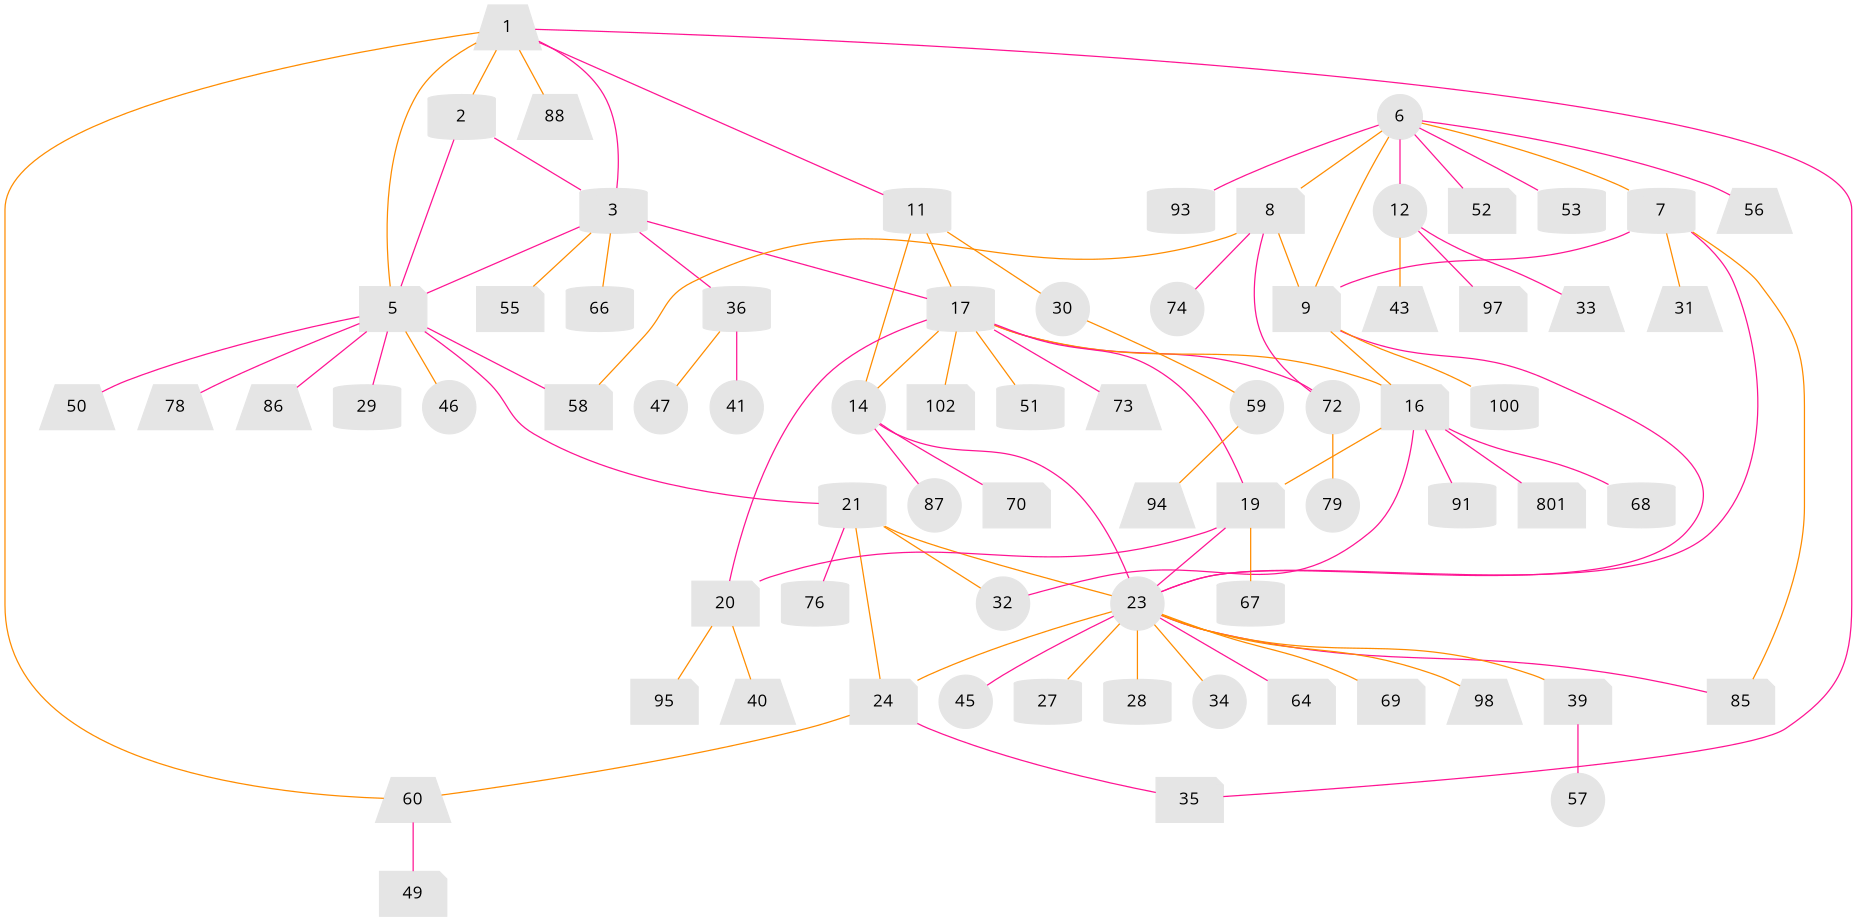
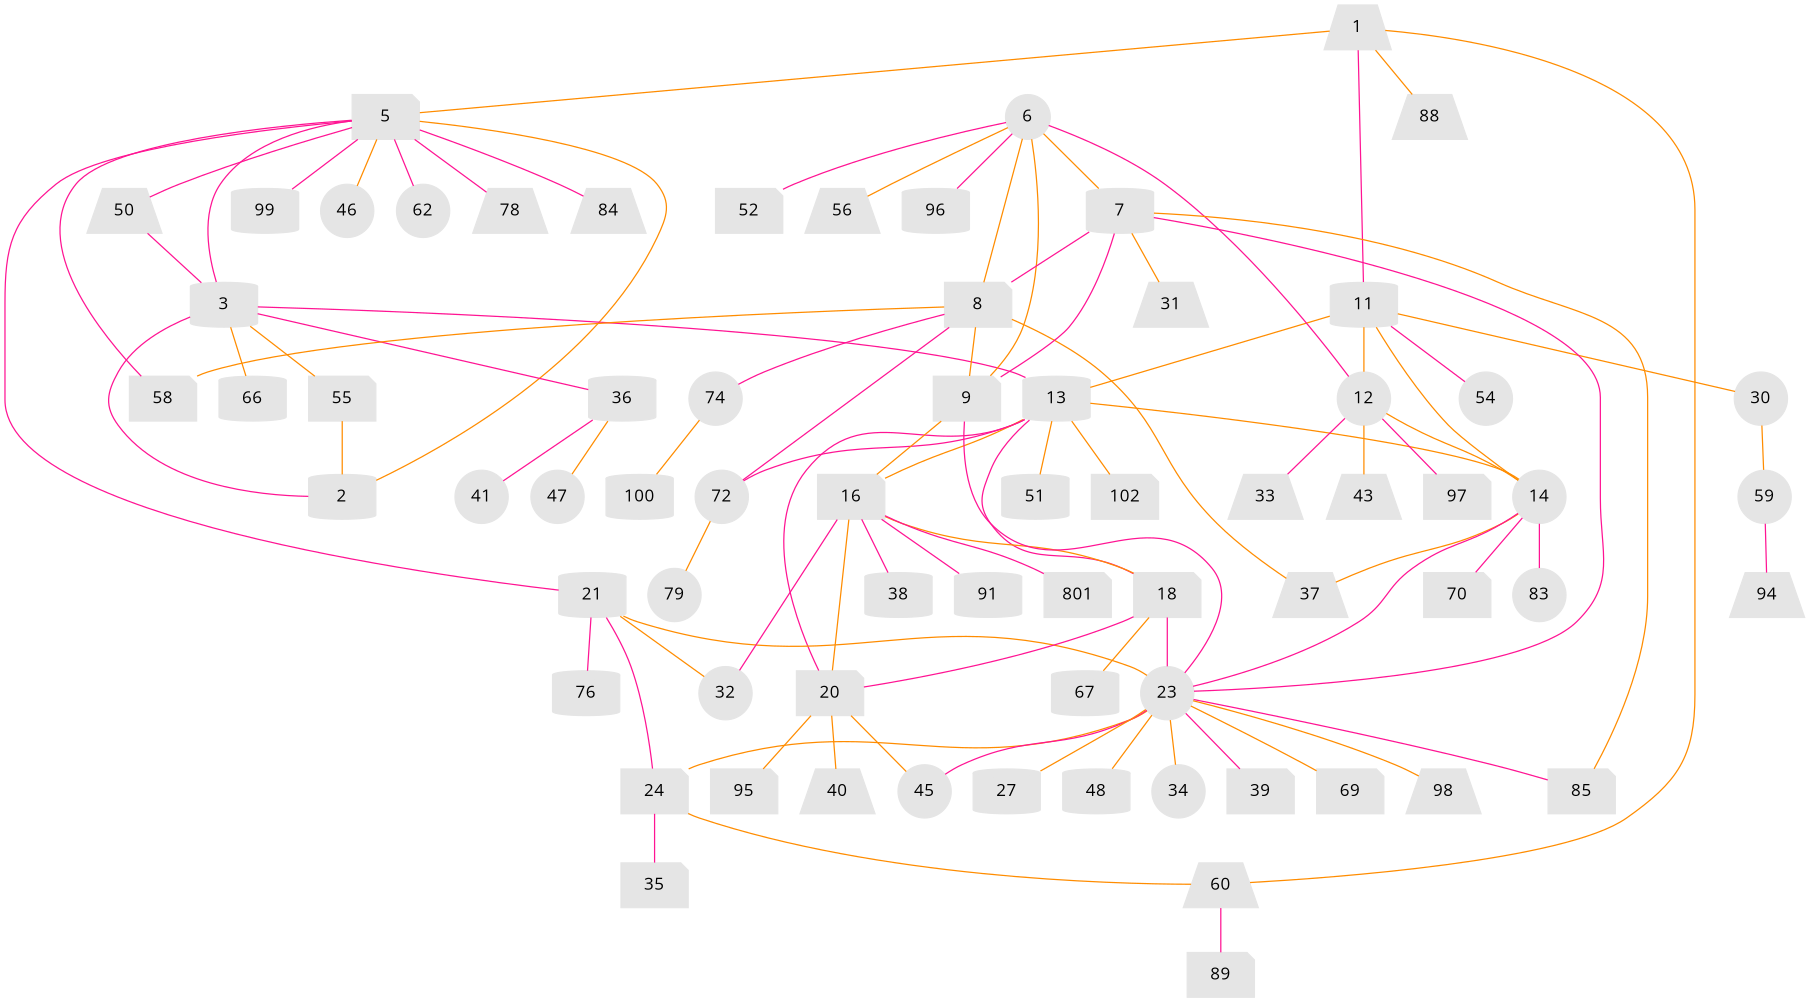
edge "1" -- "2": now "55" -- "2"
edge "1" -- "3": now "50" -- "3"
edge "6" -- "56": color deeppink -> darkorange
edge "1" -- "35": removed
node "62": added
node "93": label "93" -> "96"
node "53": removed
edge "2" -- "5": color deeppink -> darkorange
edge "7" -- "8": added
node "17": label "17" -> "13"
edge "11" -- "12": added
edge "9" -- "100": now "74" -- "100"
node "54": added
node "86": label "86" -> "84"
node "29": label "29" -> "99"
node "73": removed
edge "12" -- "14": added
edge "59" -- "94": color darkorange -> deeppink
node "87": label "87" -> "83"
node "19": label "19" -> "18"
node "68": label "68" -> "38"
edge "16" -- "20": added
node "37": added
edge "21" -- "24": color darkorange -> deeppink
edge "23" -- "39": color darkorange -> deeppink
node "28": label "28" -> "48"
node "64": removed
edge "20" -- "45": added
node "57": removed
node "49": label "49" -> "89"
